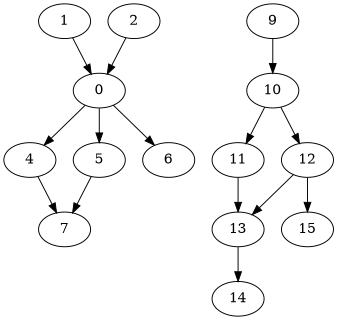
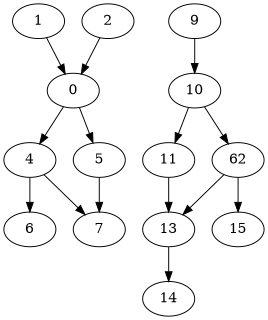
edge "0" -> "6": now "4" -> "6"
node "12": label "12" -> "62"
